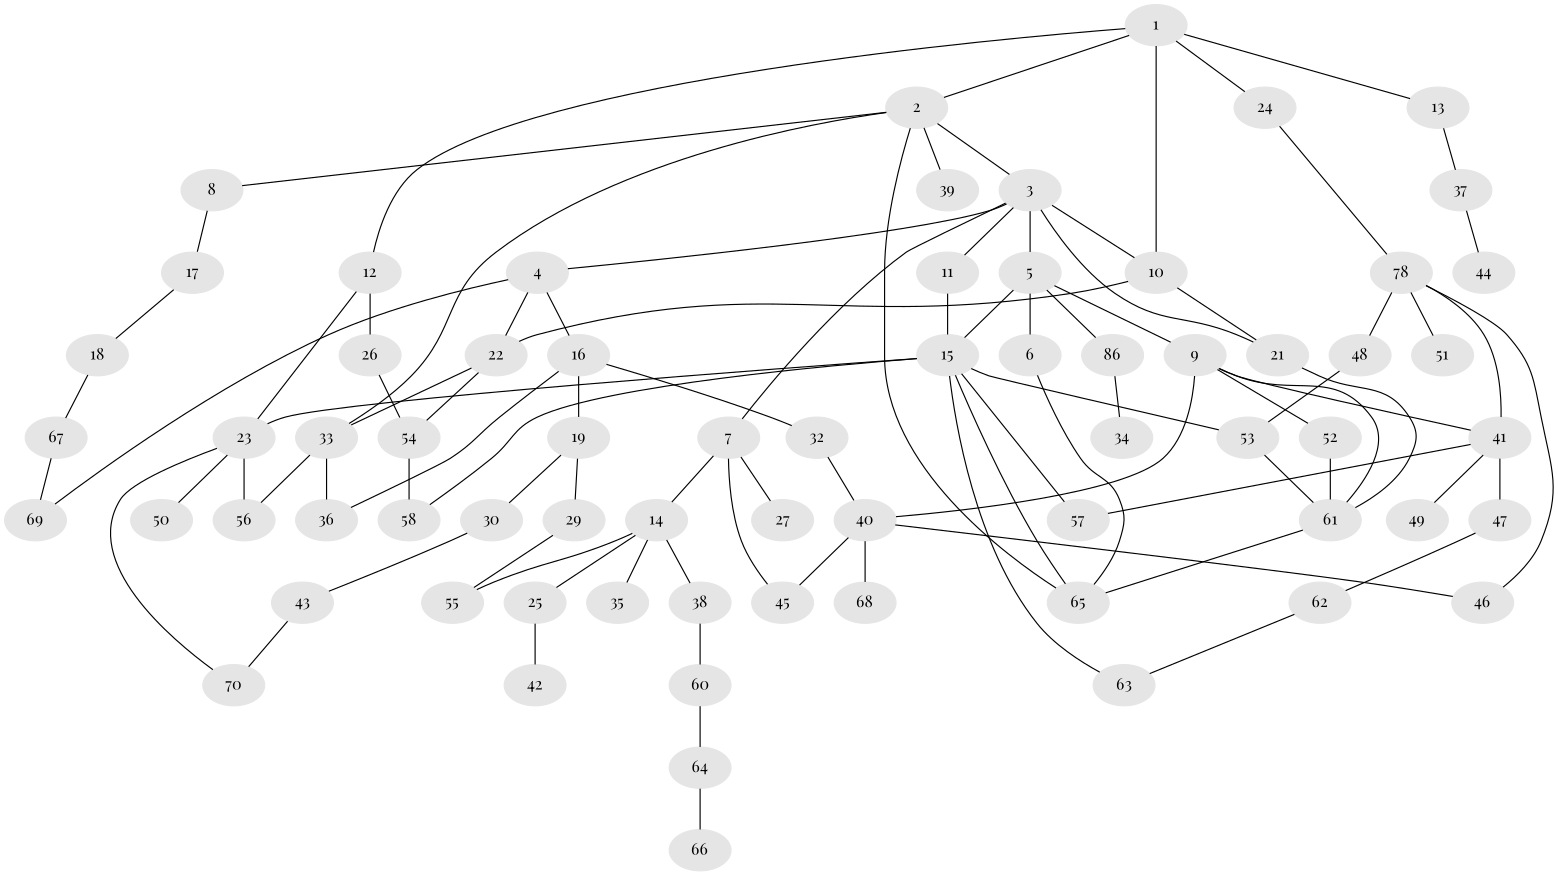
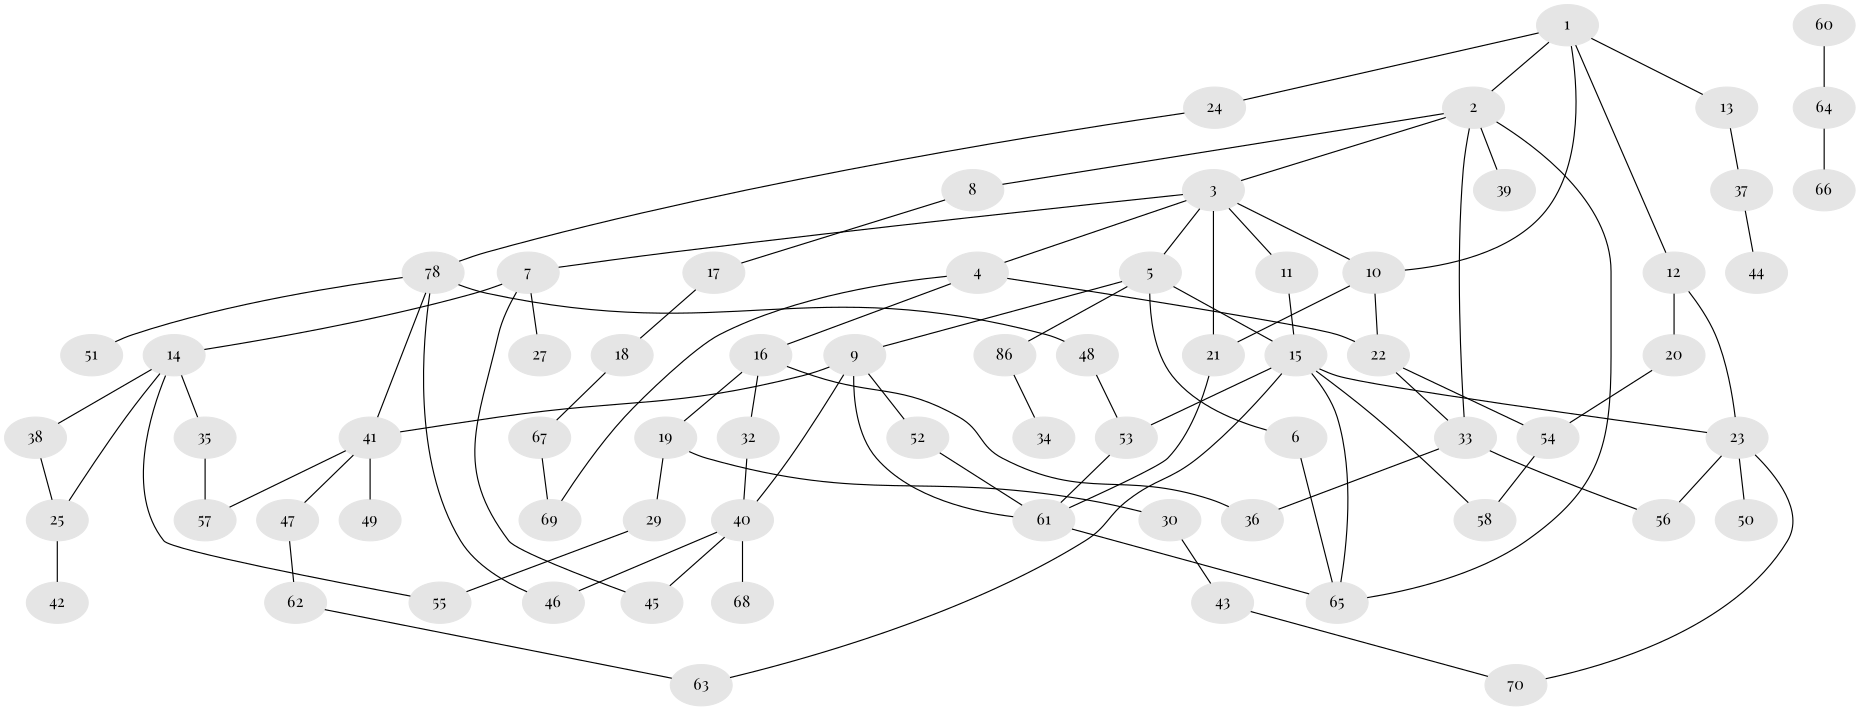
node "26": label "26" -> "20"
edge "15" -- "57": now "35" -- "57"
edge "38" -- "60": now "38" -- "25"
